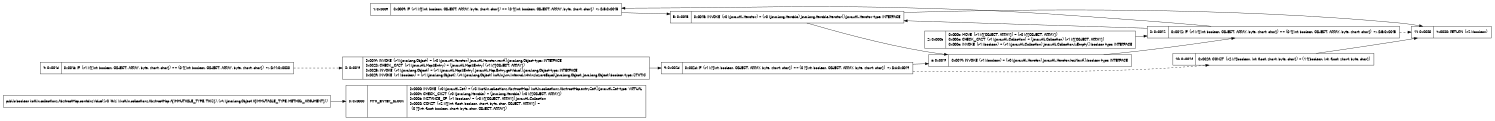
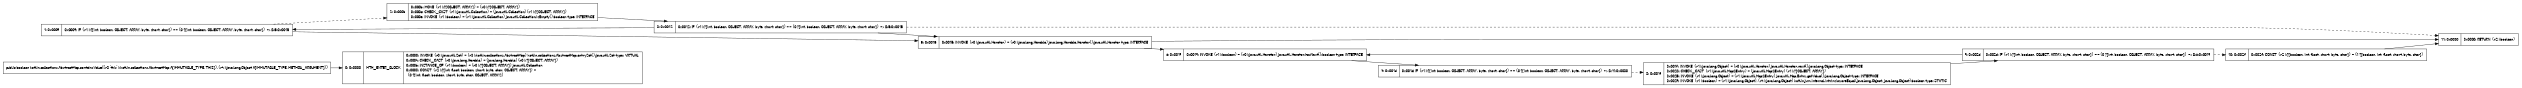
edge "1: 0x0009" -> "2: 0x000b": added
node "11: 0x0030": text "4x0030: RETURN  (r2 I:boolean)" -> "0x0030: RETURN  (r2 I:boolean)"
edge "6: 0x0019" -> "3: 0x0012": now "6: 0x0019" -> "7: 0x001d"
